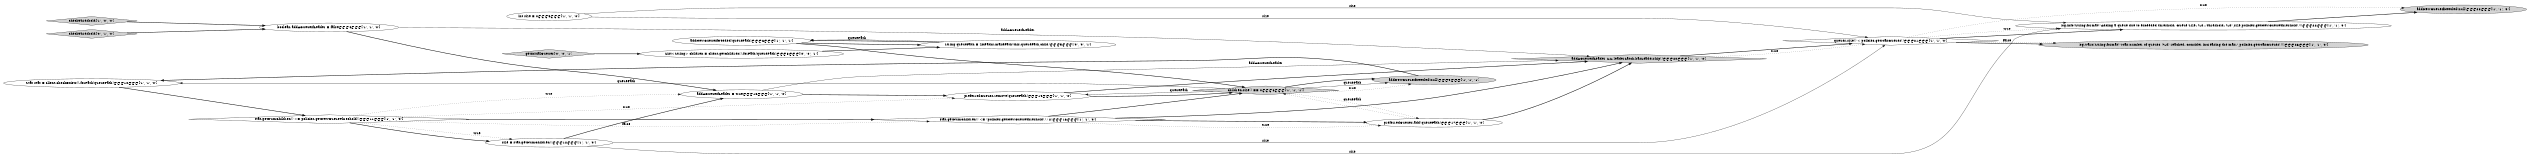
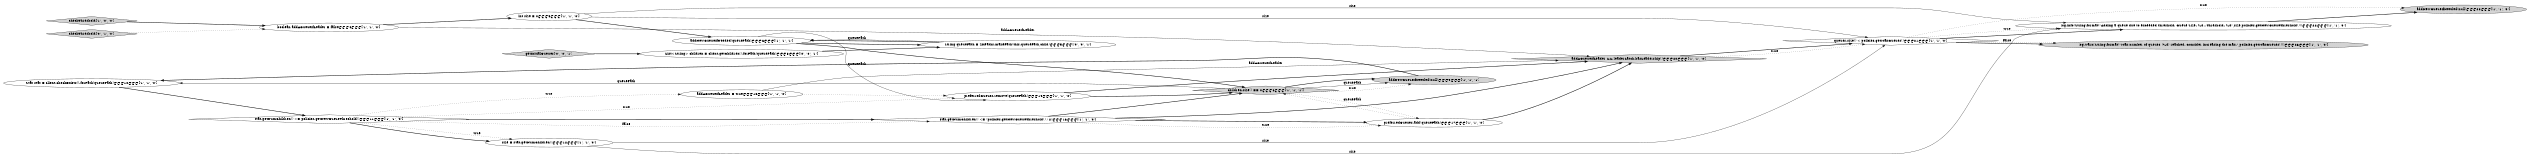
edge "int size = 0@@@5@@@['1', '1', '0']" -> "addNewQueueIfNeeded(queuePath)@@@6@@@['1', '1', '1']": added
edge "checkThreshold['0', '1', '0']" -> "boolean addAQueueIfLeader = false@@@4@@@['1', '1', '0']": style bold -> dotted
edge "boolean addAQueueIfLeader = false@@@4@@@['1', '1', '0']" -> "addAQueueIfLeader = true@@@13@@@['1', '1', '0']": now "boolean addAQueueIfLeader = false@@@4@@@['1', '1', '0']" -> "int size = 0@@@5@@@['1', '1', '0']"
edge "children.size() == 0@@@8@@@['1', '1', '1']" -> "preferredQueues.remove(queuePath)@@@14@@@['1', '1', '0']": now "addNewQueueIfNeeded(queuePath)@@@6@@@['1', '1', '1']" -> "preferredQueues.remove(queuePath)@@@14@@@['1', '1', '0']"
edge "addAQueueIfLeader = true@@@13@@@['1', '1', '0']" -> "preferredQueues.remove(queuePath)@@@14@@@['1', '1', '0']": style bold -> dotted
edge "size = stat.getNumChildren()@@@12@@@['1', '1', '0']" -> "addAQueueIfLeader = true@@@13@@@['1', '1', '0']": removed
